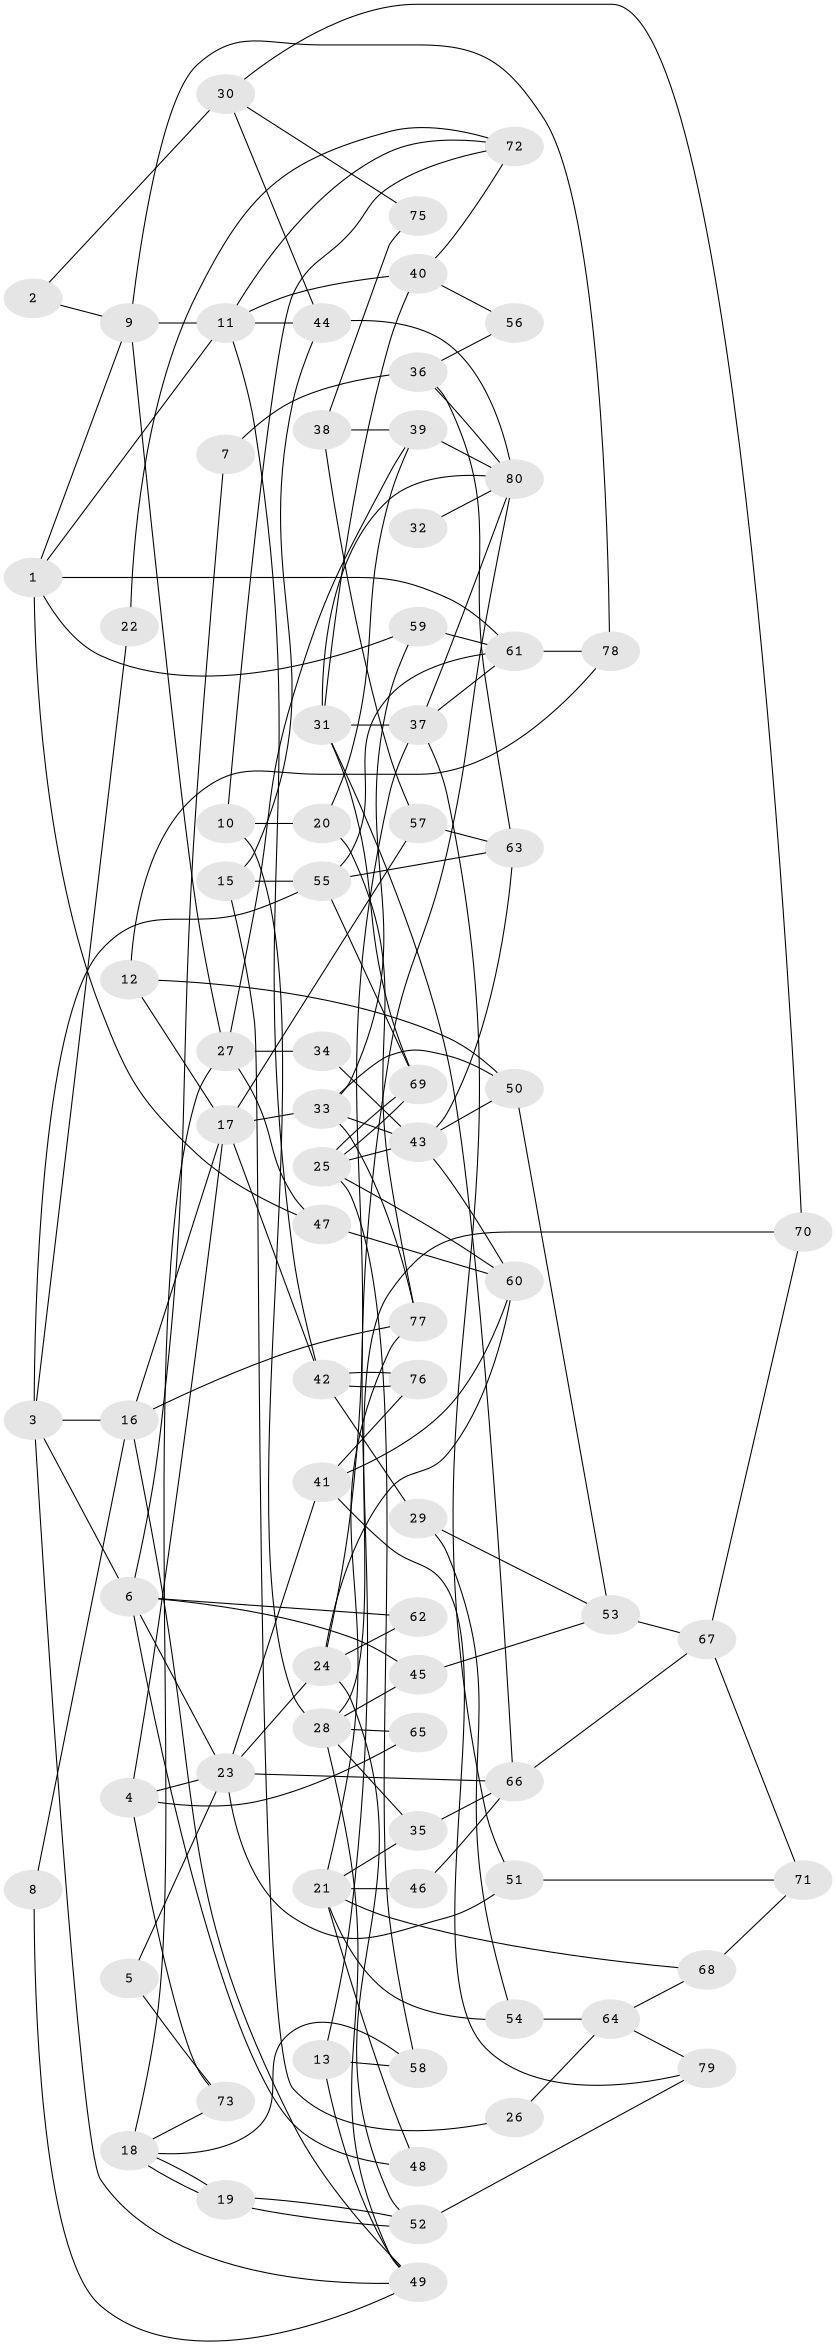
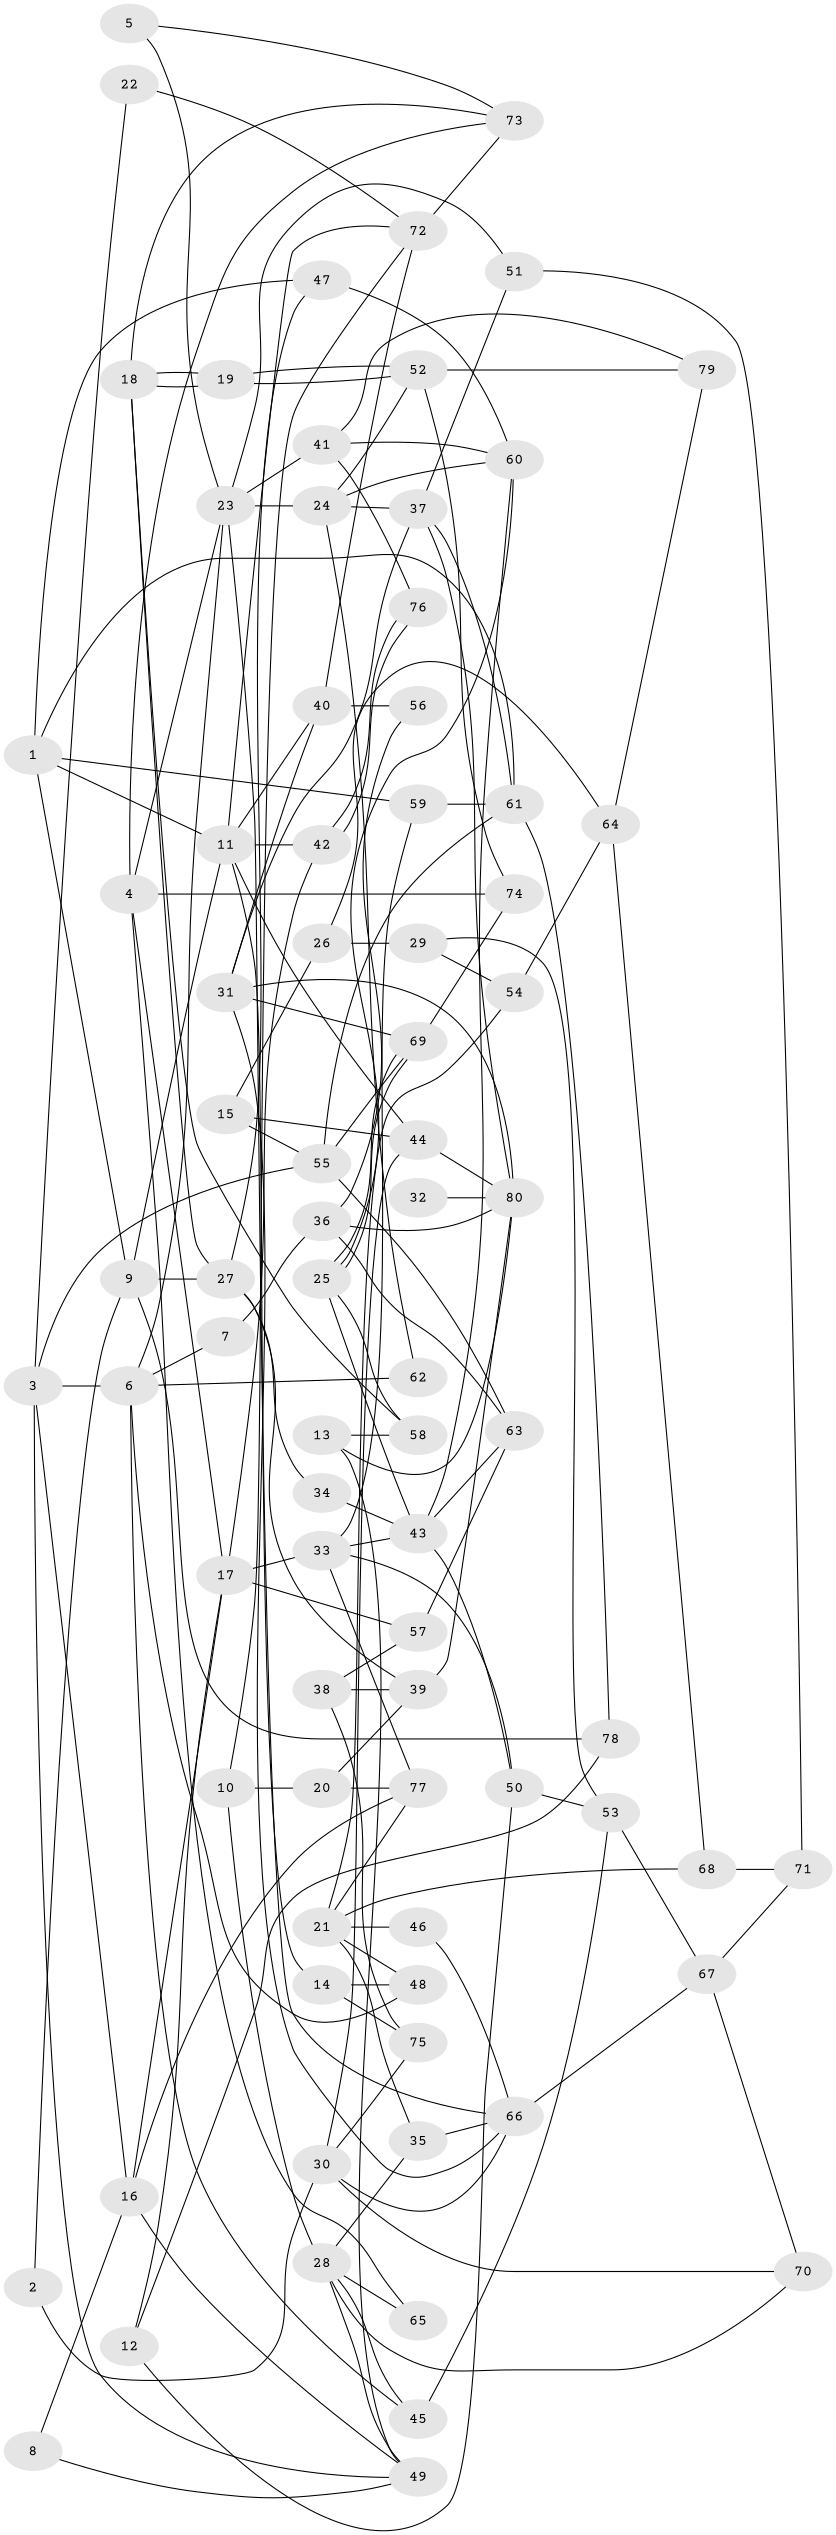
edge "73" -- "72": added
node "74": added
edge "42" -- "29": now "26" -- "29"
node "14": added
edge "66" -- "30": added
